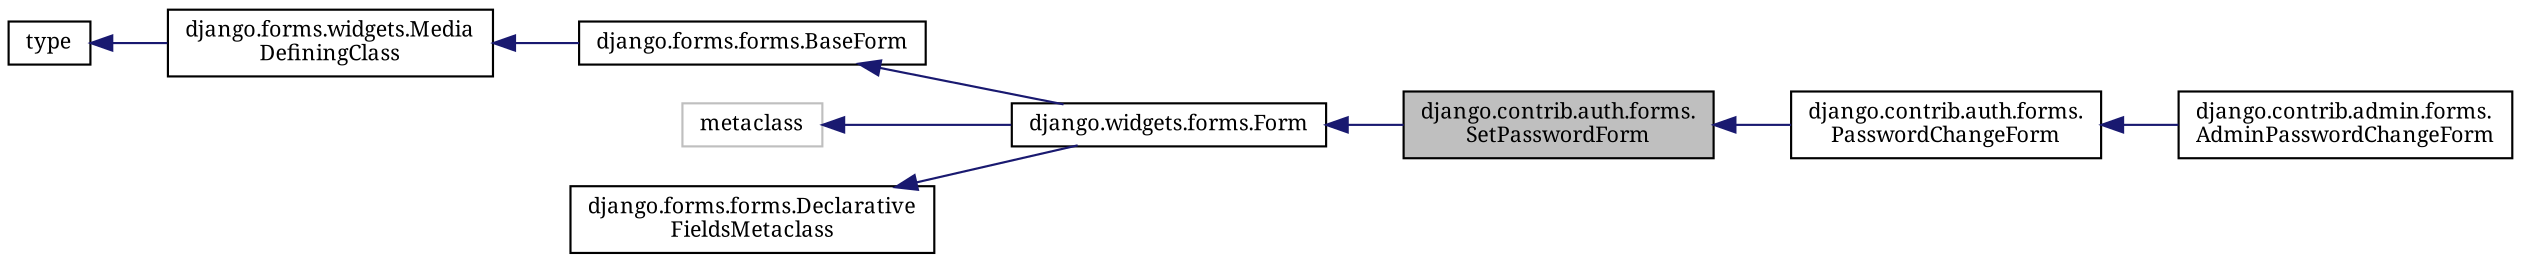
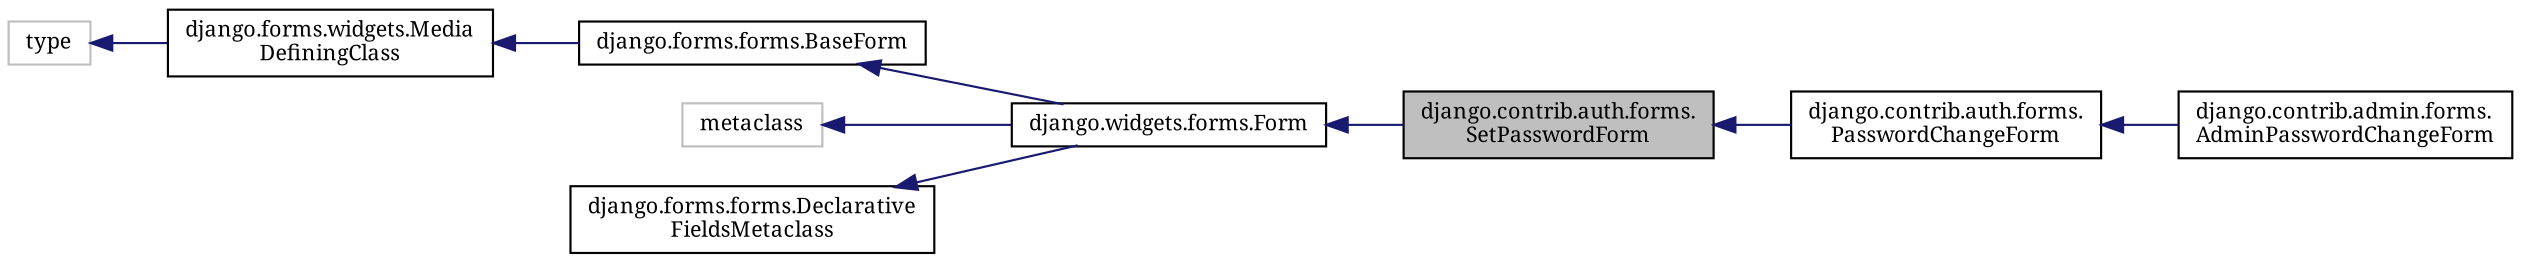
node "type": color black -> grey75
